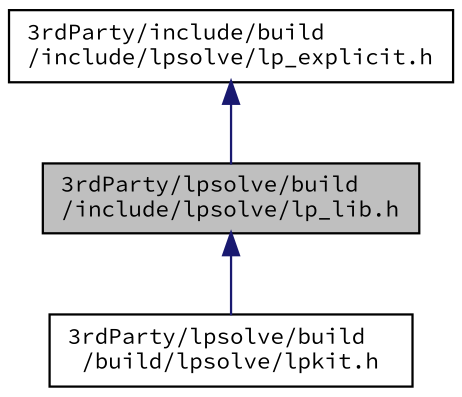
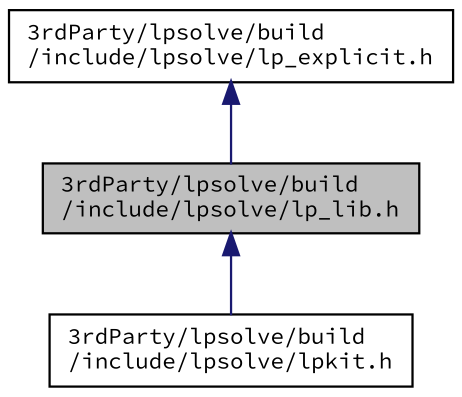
node "3rdParty/include/build /include/lpsolve/lp_explicit.h": label "3rdParty/include/build /include/lpsolve/lp_explicit.h" -> "3rdParty/lpsolve/build /include/lpsolve/lp_explicit.h"
node "3rdParty/lpsolve/build /build/lpsolve/lpkit.h": label "3rdParty/lpsolve/build /build/lpsolve/lpkit.h" -> "3rdParty/lpsolve/build /include/lpsolve/lpkit.h"
